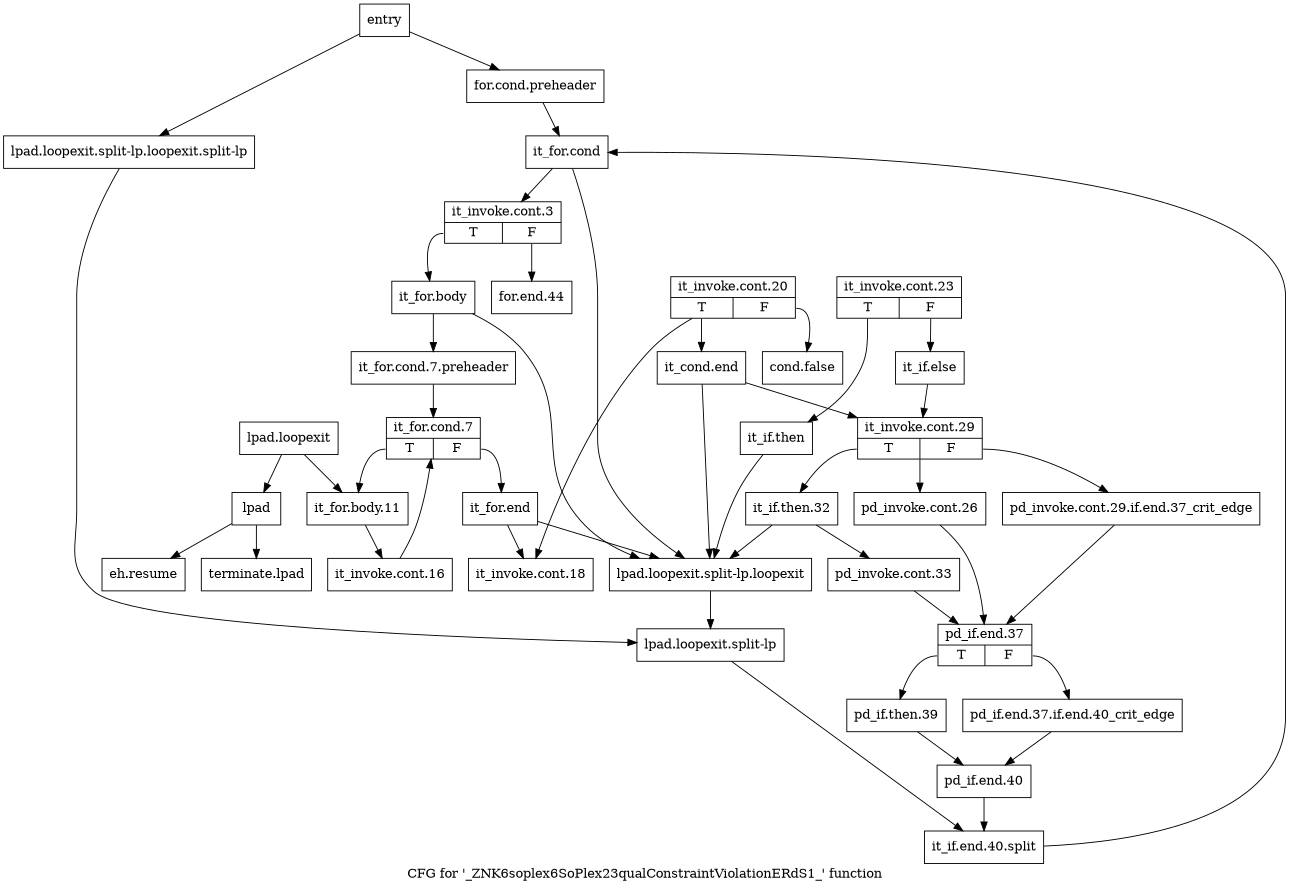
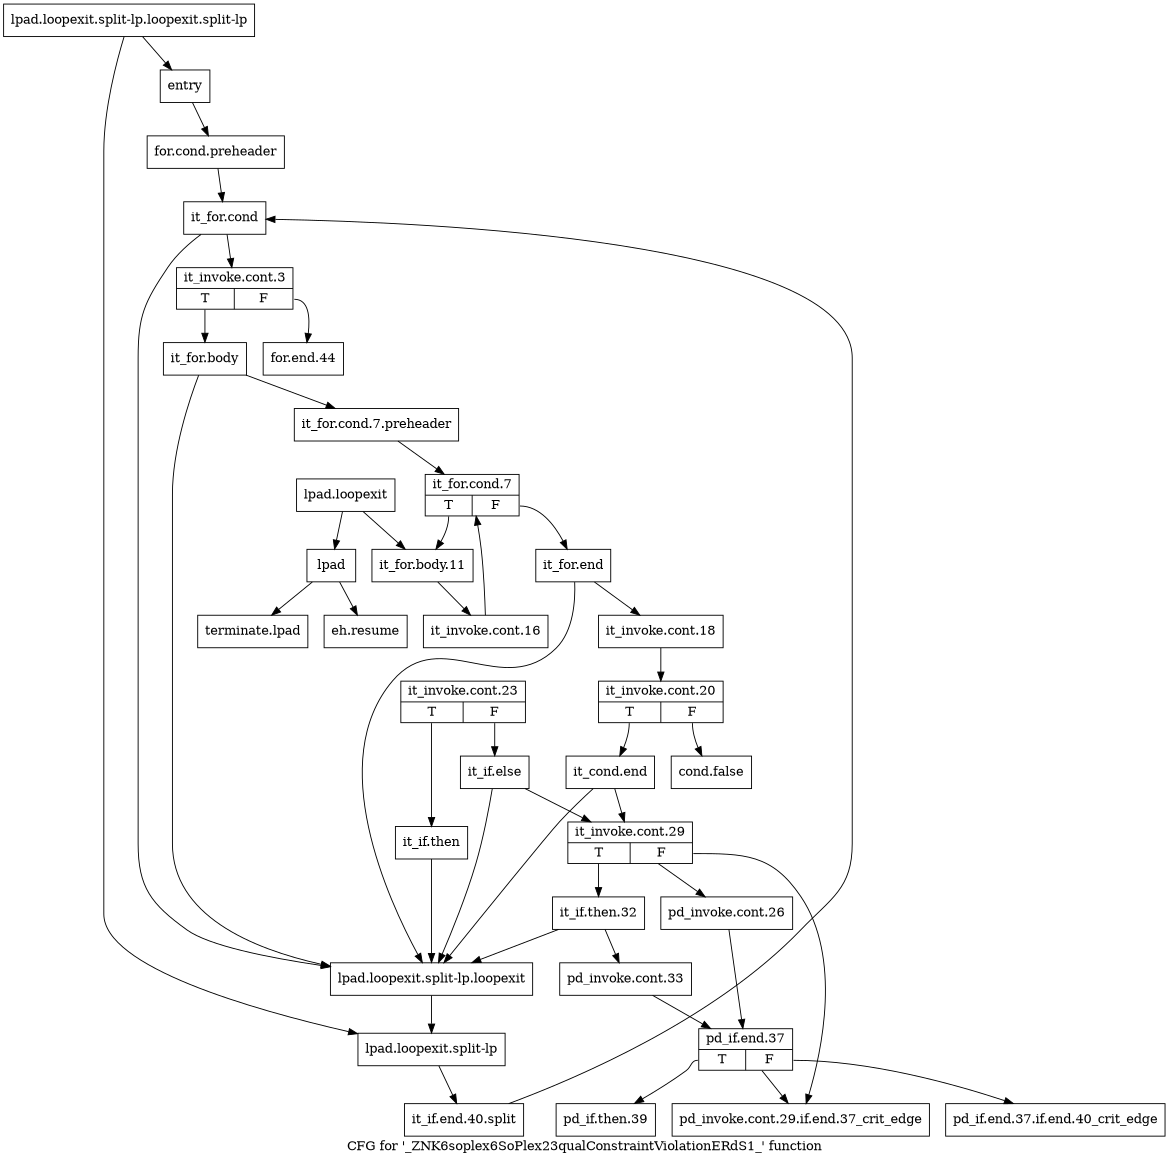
edge "entry" -> "lpad.loopexit.split-lp.loopexit.split-lp": reversed
edge "it_invoke.cont.20" -> "it_invoke.cont.18": reversed
edge "pd_invoke.cont.29.if.end.37_crit_edge" -> "pd_if.end.37": reversed
node "pd_if.end.40": removed
edge "it_if.else" -> "lpad.loopexit.split-lp.loopexit": added
